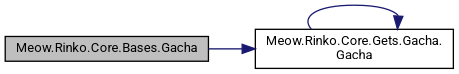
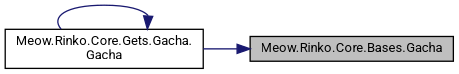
edge "Meow.Rinko.Core.Bases.Gacha" -> "Meow.Rinko.Core.Gets.Gacha. Gacha": reversed
